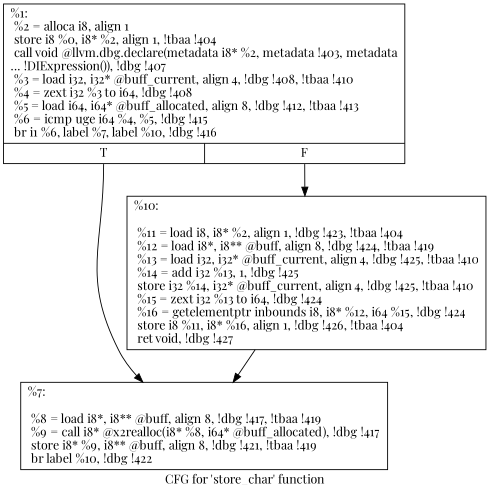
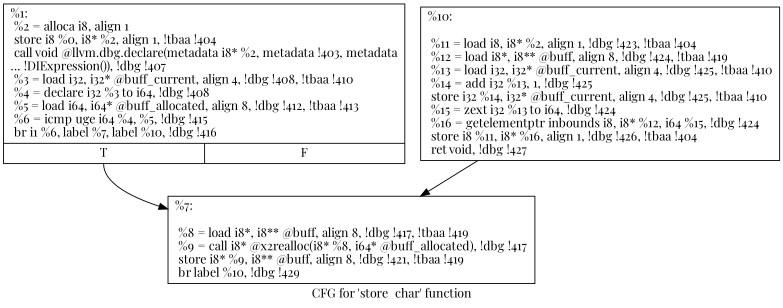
node "%1:": text "%4 = zext i32 %3 to i64, !dbg !408" -> "%4 = declare i32 %3 to i64, !dbg !408"
edge "%1:" -> "%10:": removed
node "%7:": text "br label %10, !dbg !422" -> "br label %10, !dbg !429"
